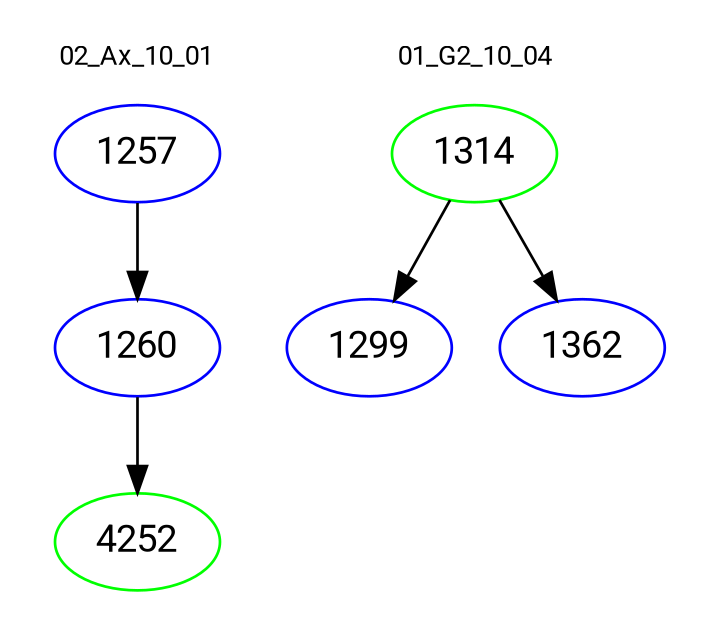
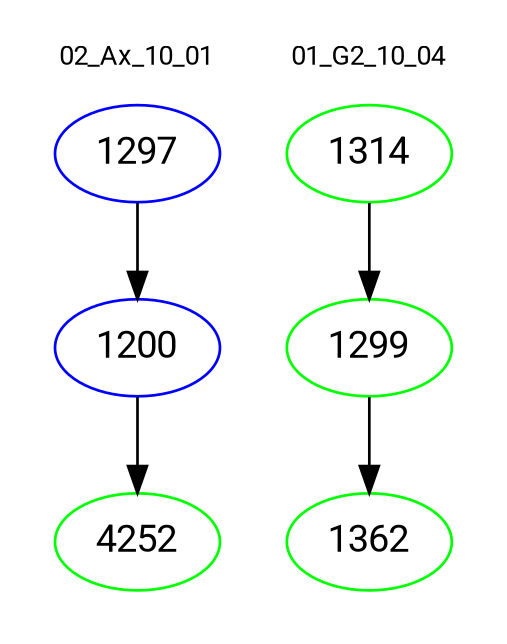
node "1257": label "1257" -> "1297"
edge "1314" -> "1362": now "1299" -> "1362"
node "1260": label "1260" -> "1200"
node "1299": color blue -> green
node "1362": color blue -> green
